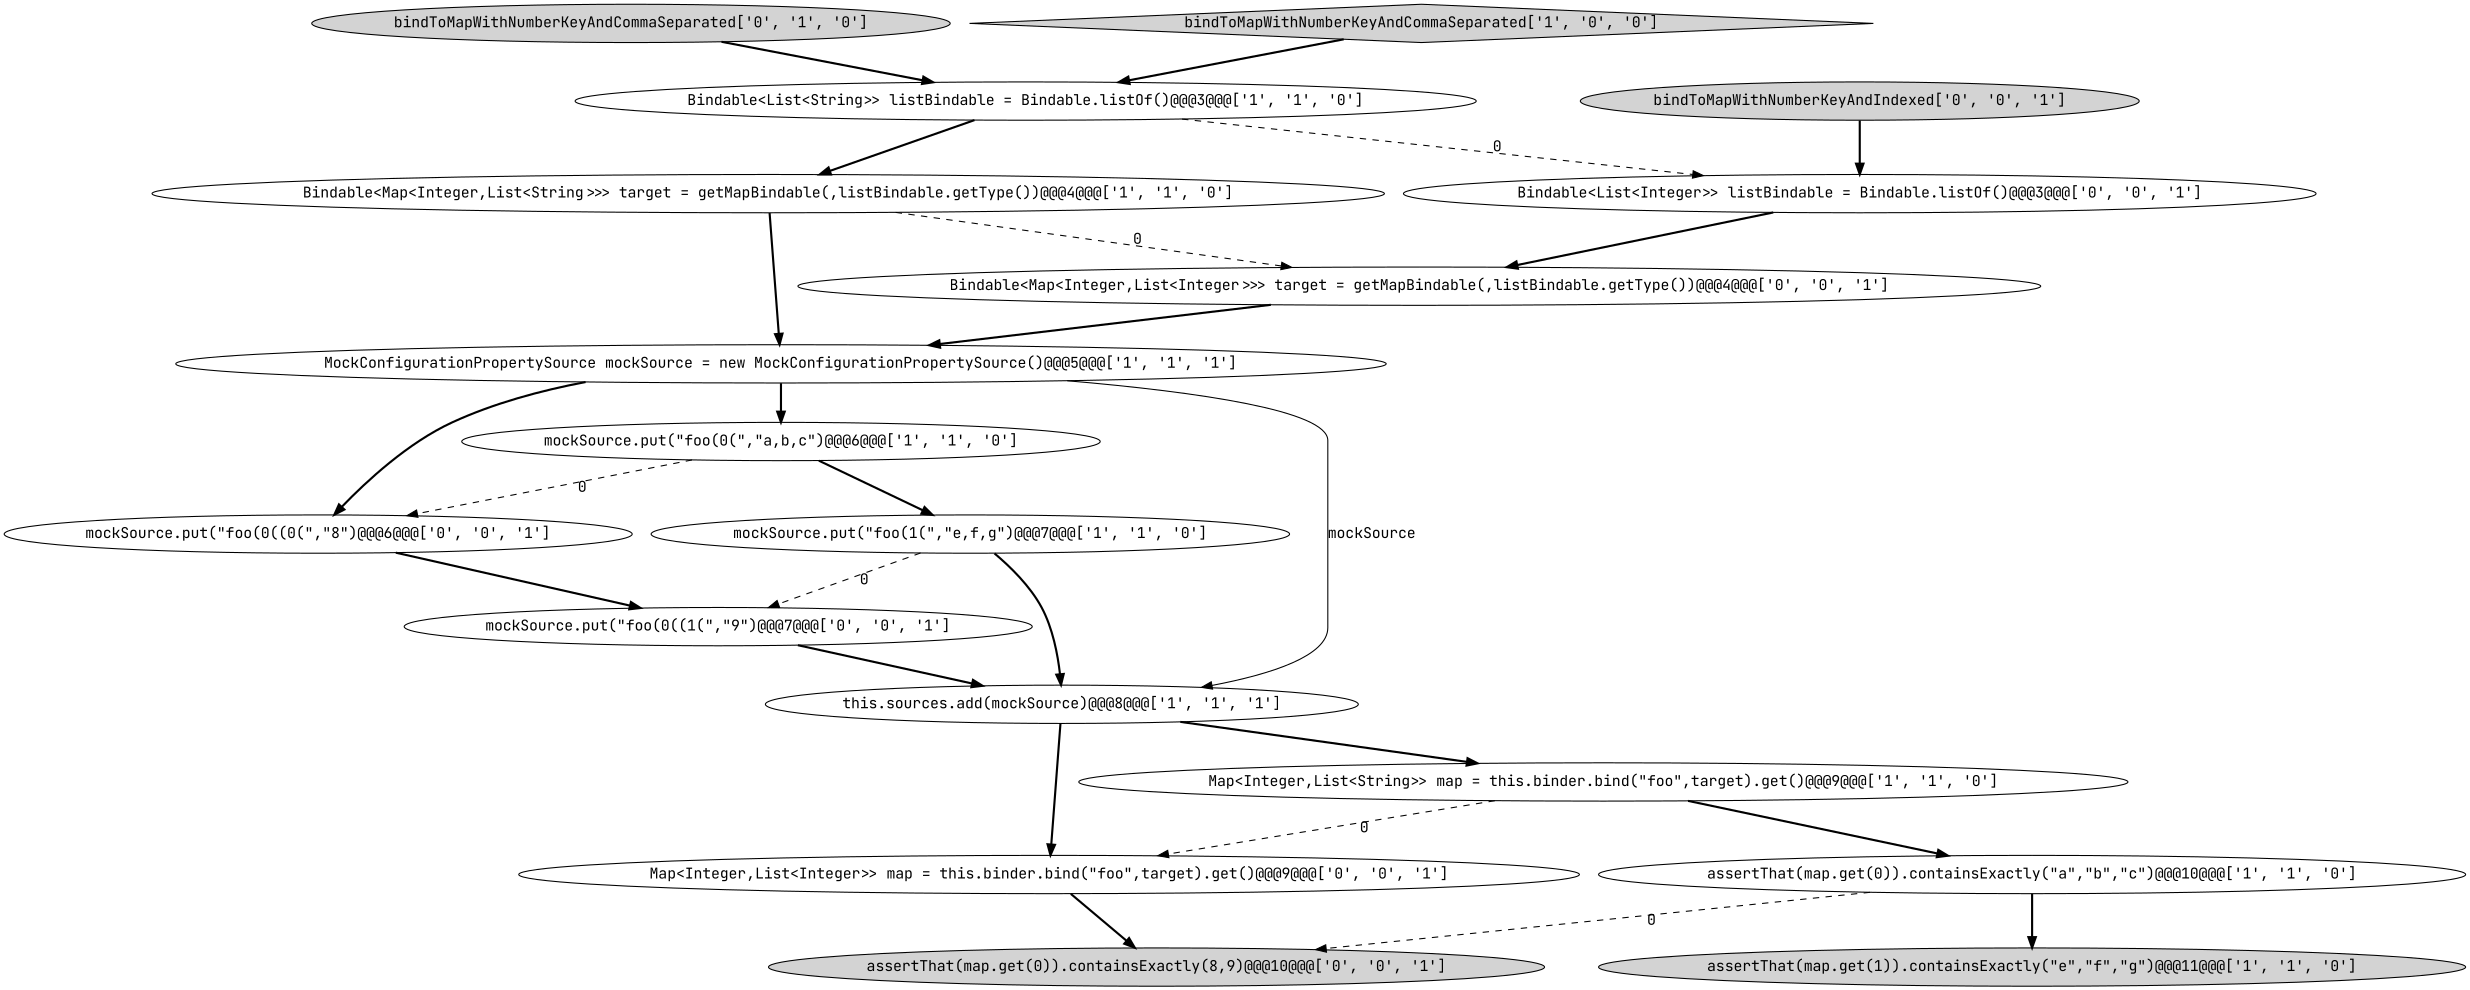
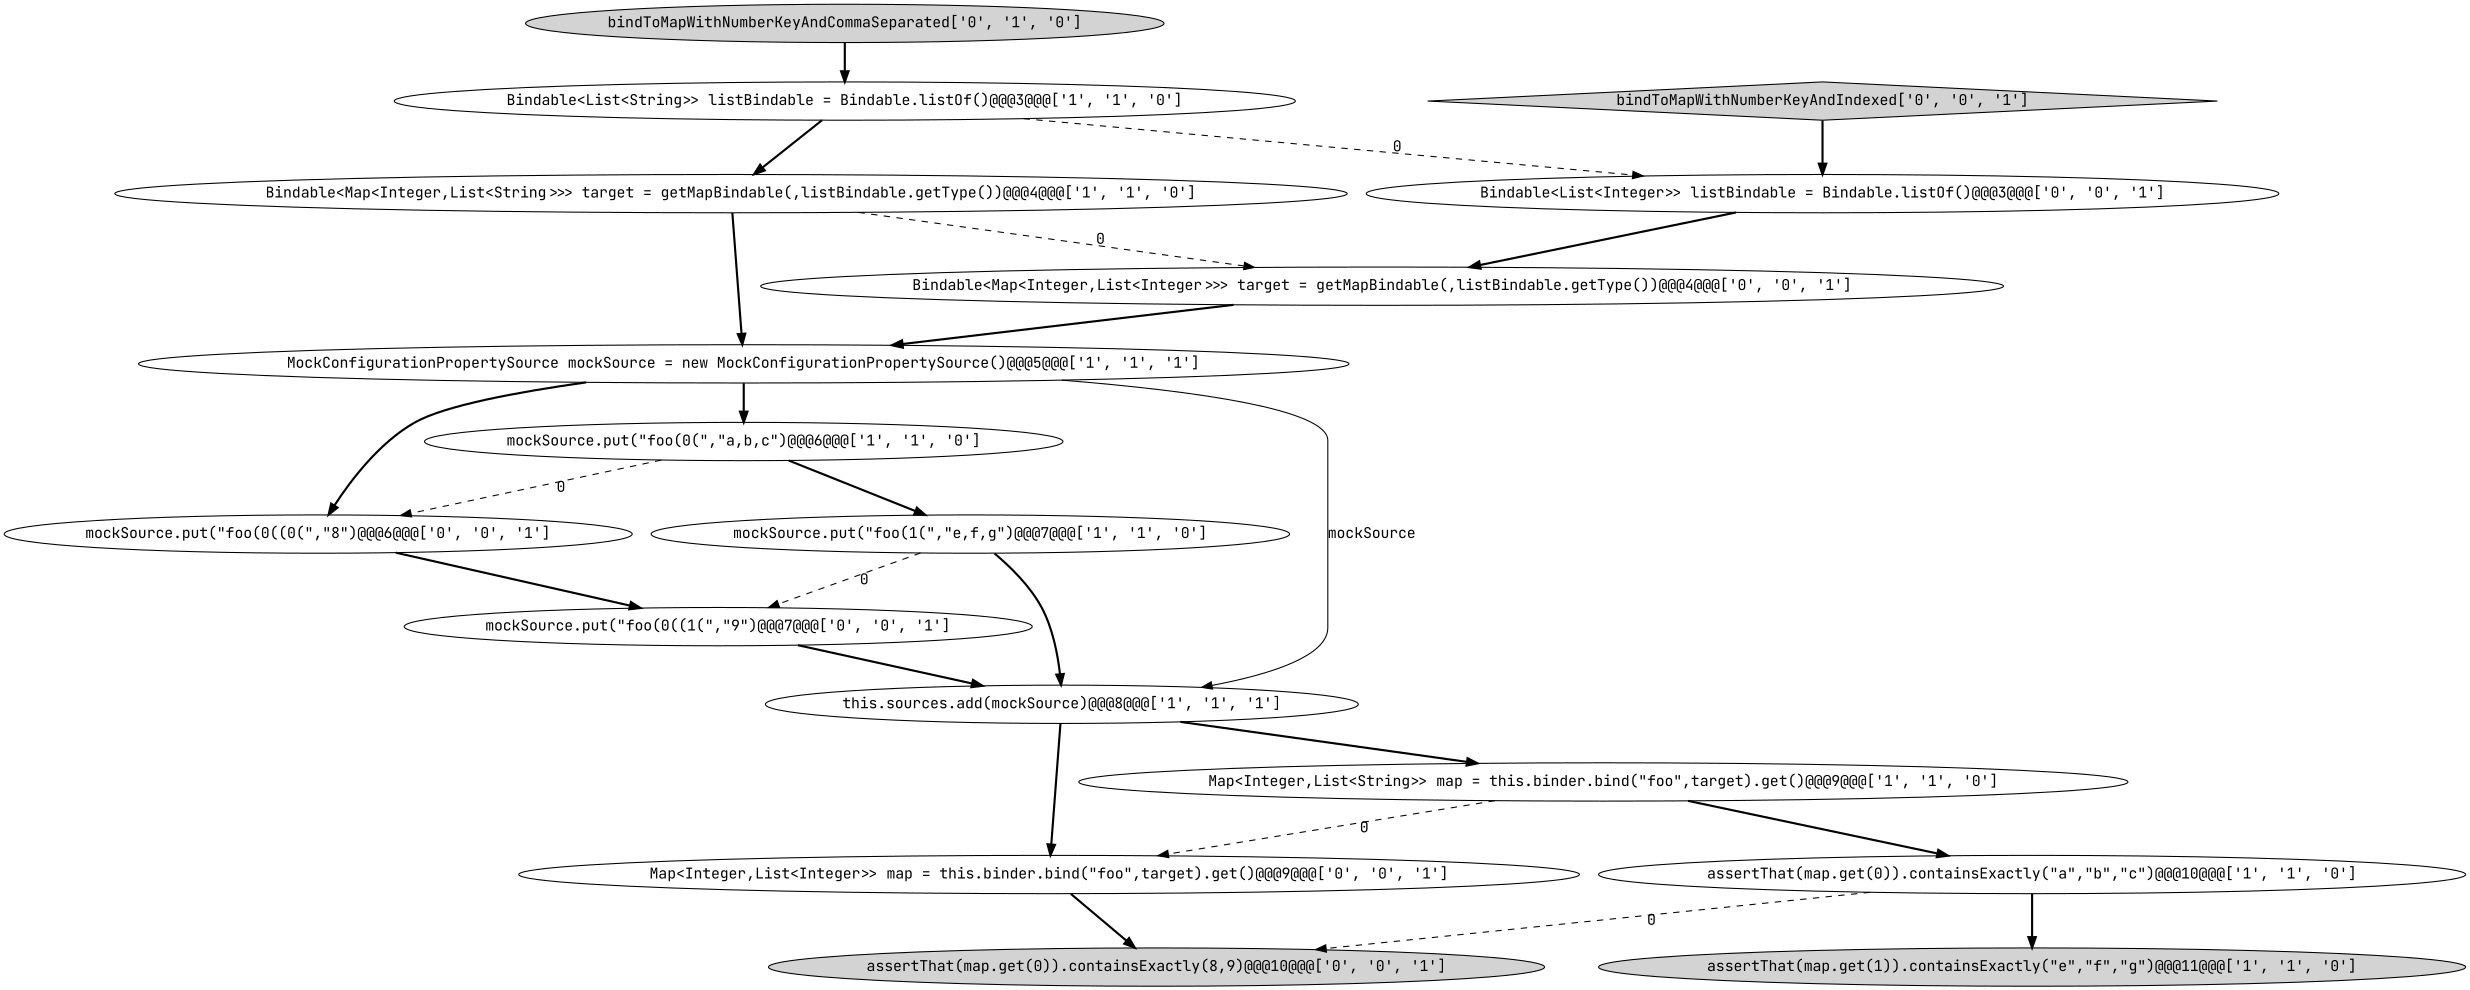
node "bindToMapWithNumberKeyAndCommaSeparated['1', '0', '0']": removed
node "bindToMapWithNumberKeyAndIndexed['0', '0', '1']": shape ellipse -> diamond
